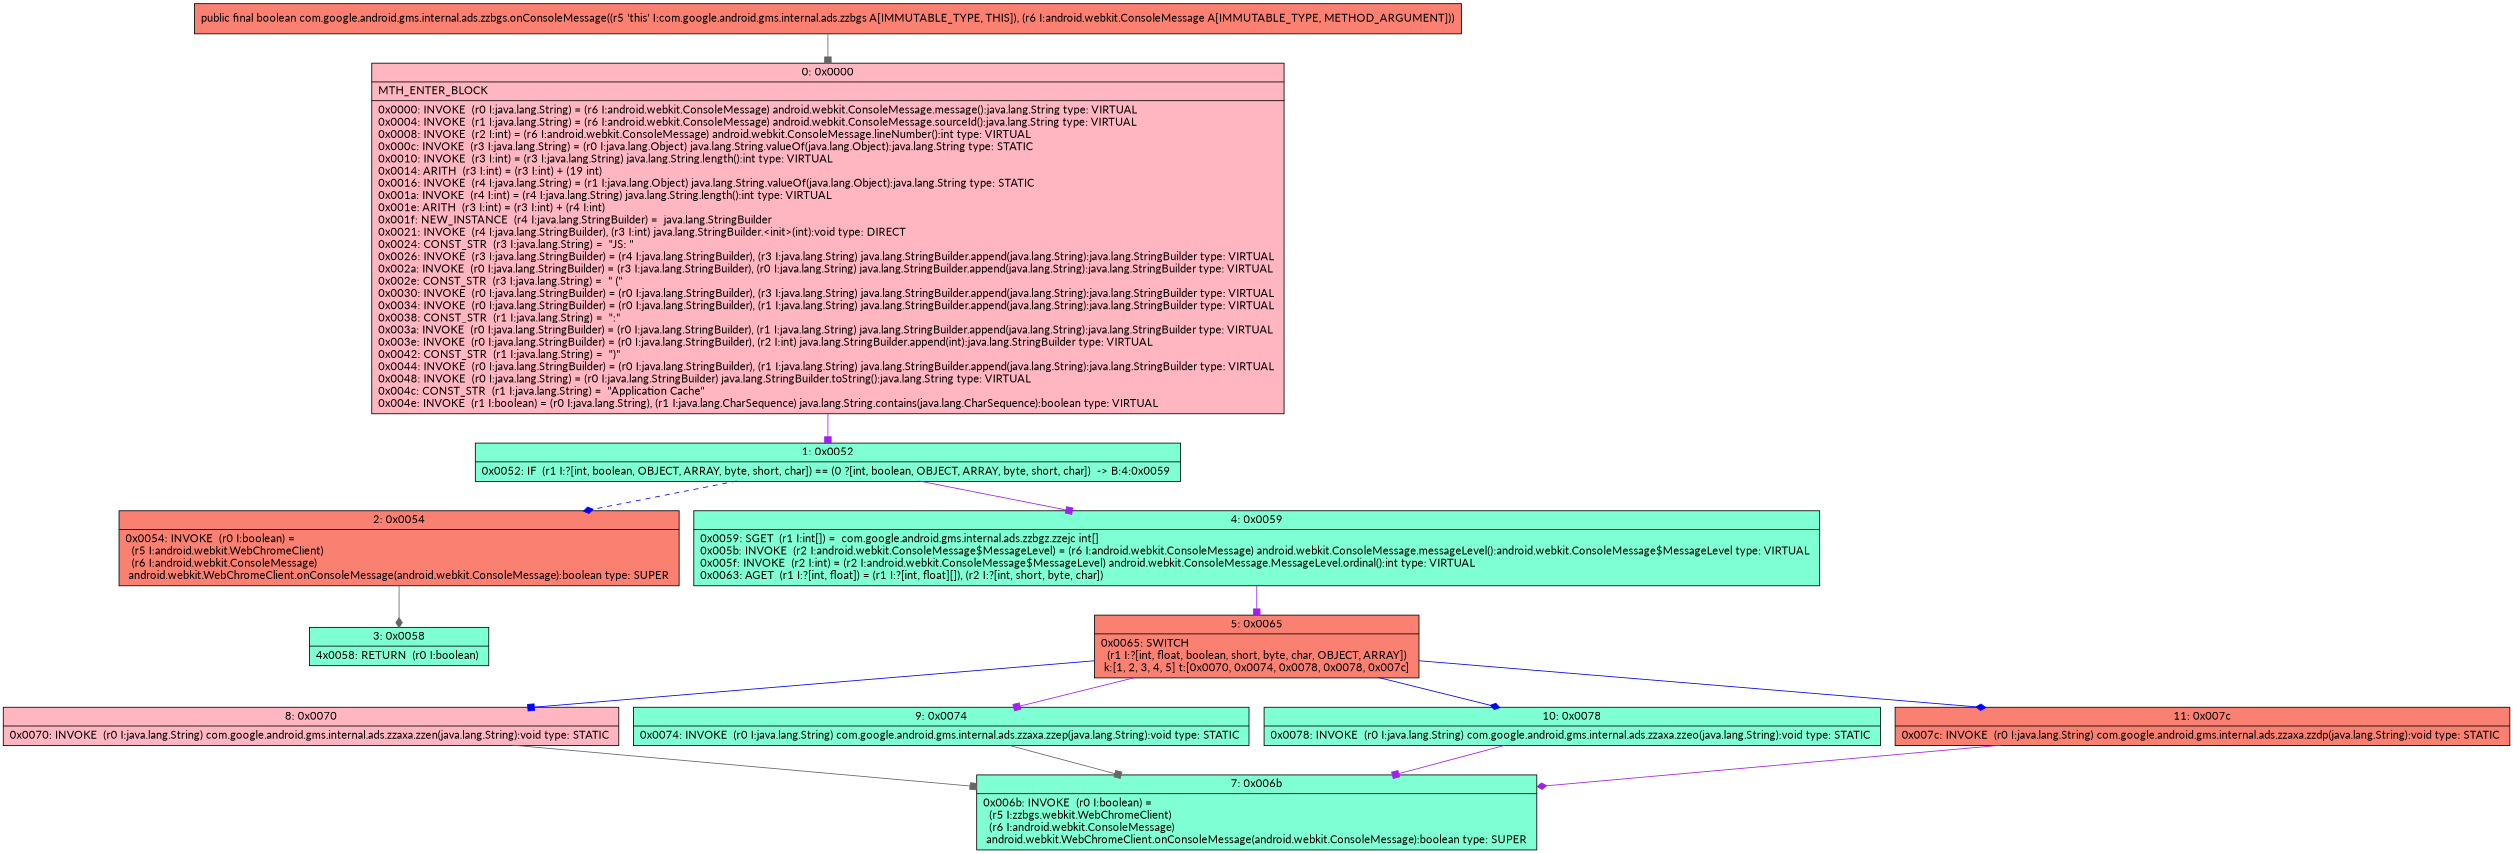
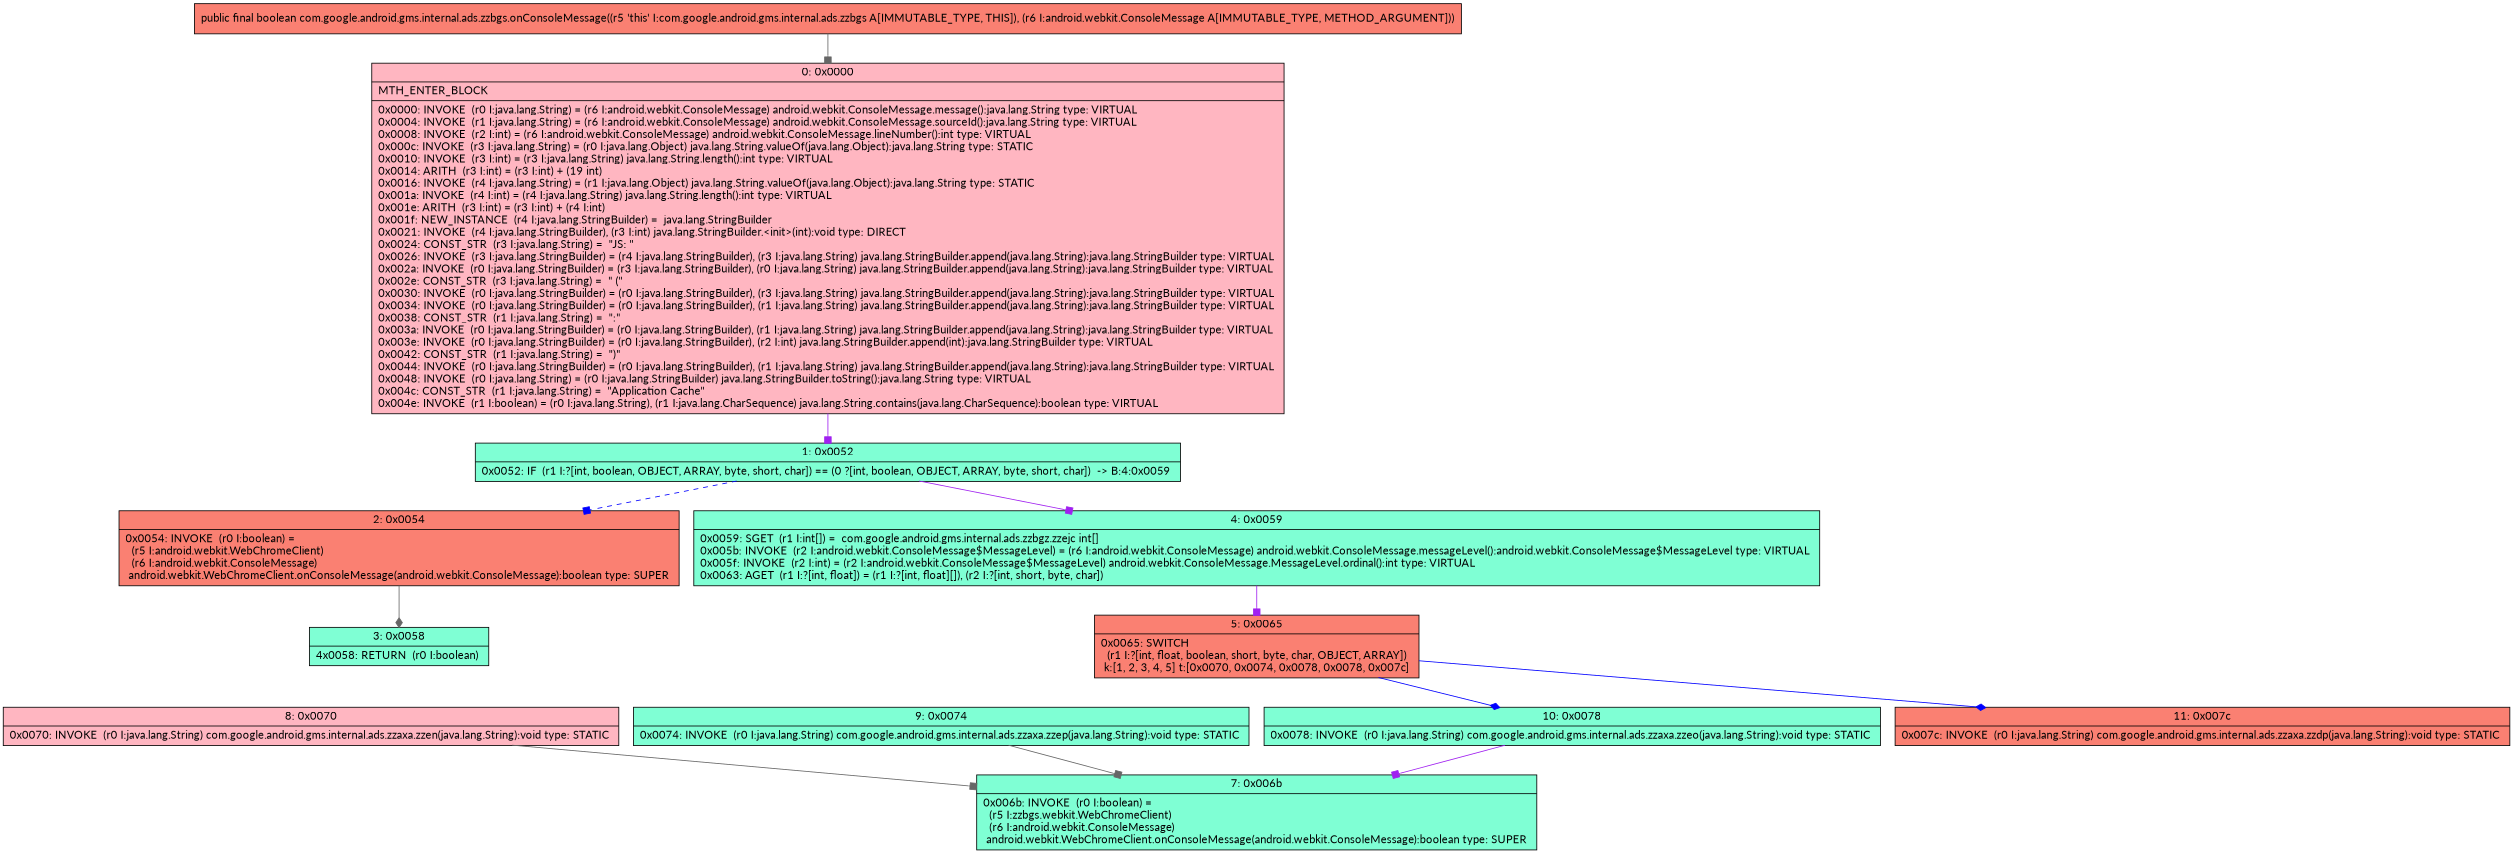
edge "1: 0x0052" -> "2: 0x0054": arrowhead diamond -> box
edge "5: 0x0065" -> "8: 0x0070": removed
edge "5: 0x0065" -> "9: 0x0074": removed
edge "11: 0x007c" -> "7: 0x006b": removed
